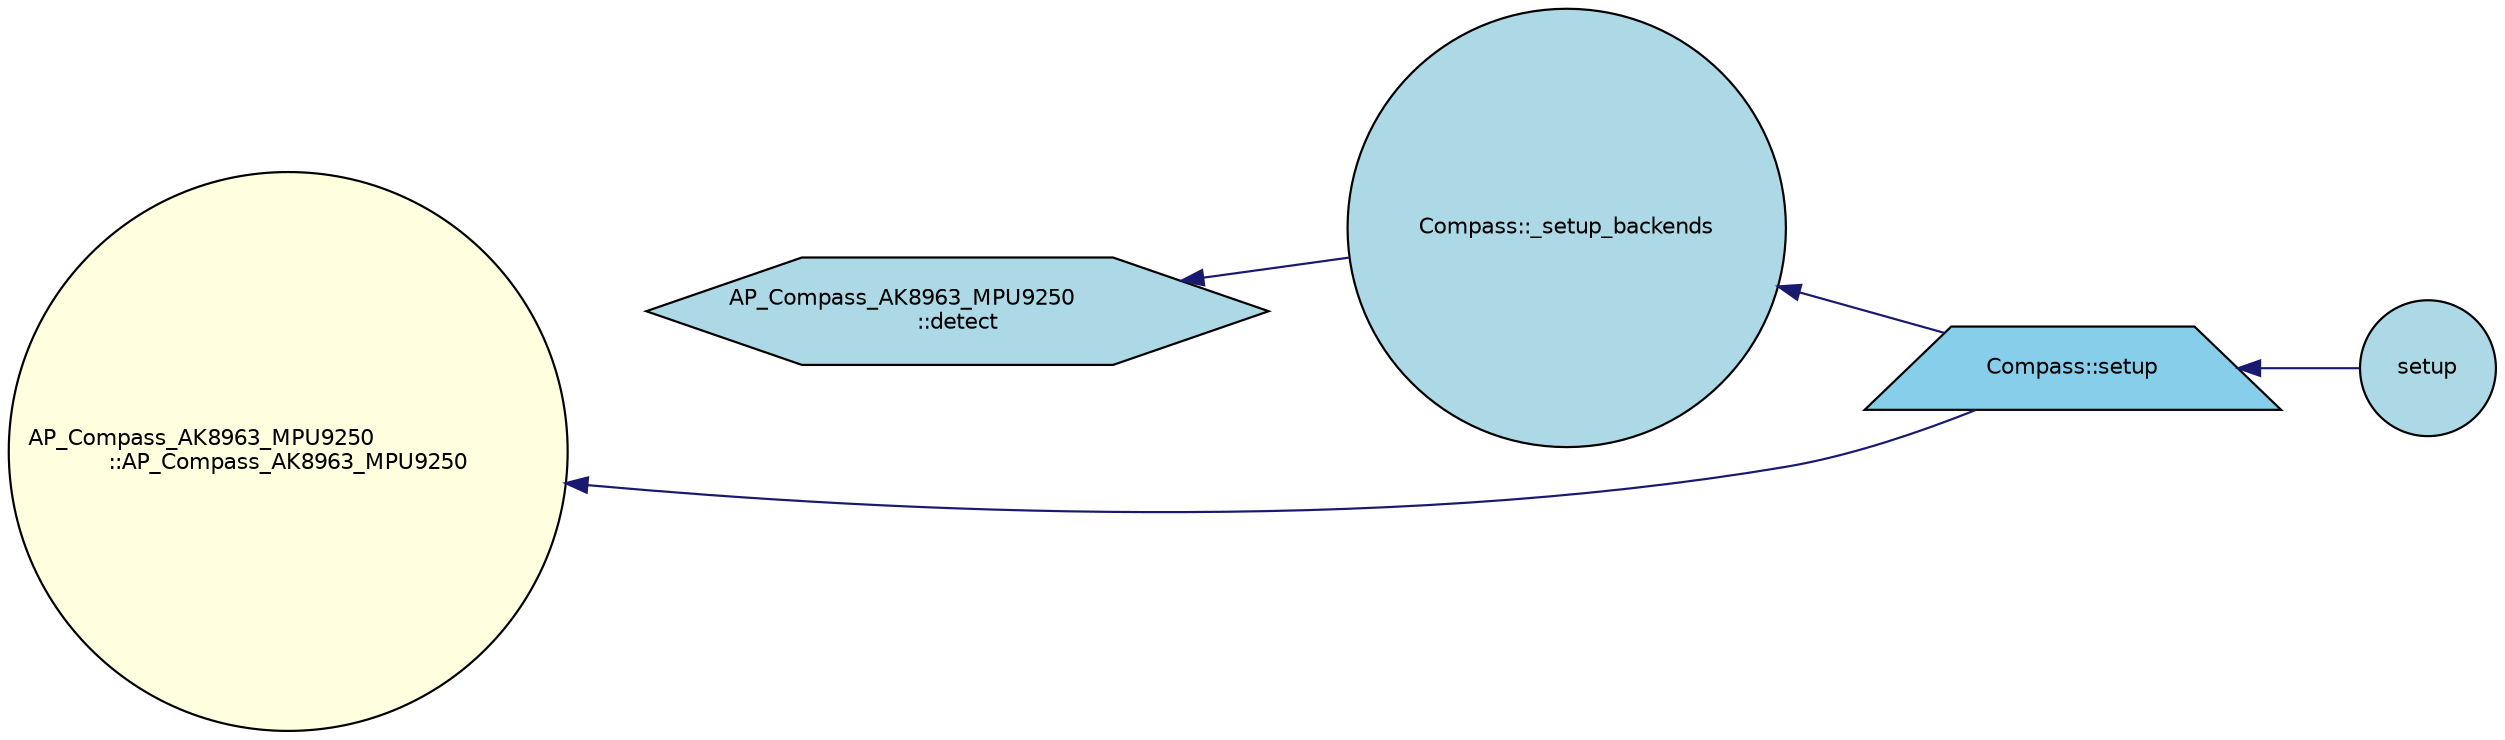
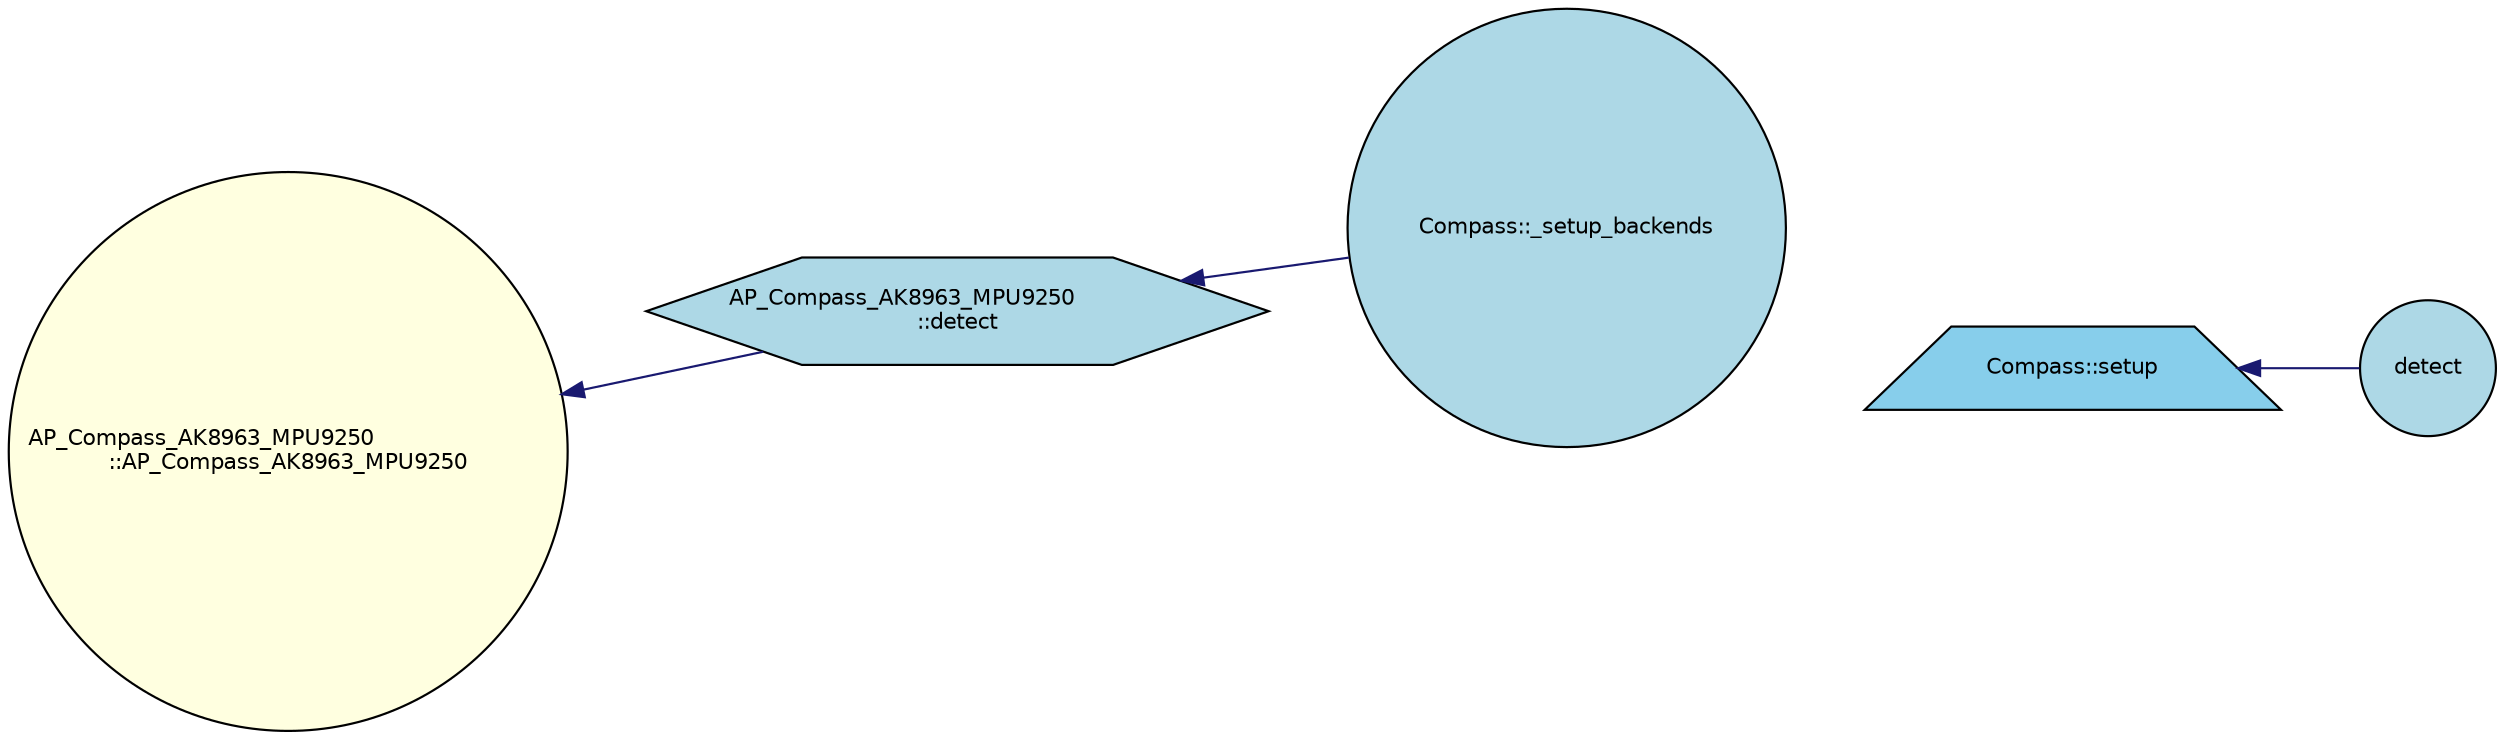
edge "Compass::setup" -> "Compass::_setup_backends": removed
node "setup": label "setup" -> "detect"
edge "Compass::setup" -> "AP_Compass_AK8963_MPU9250 ::AP_Compass_AK8963_MPU9250": now "AP_Compass_AK8963_MPU9250 ::detect" -> "AP_Compass_AK8963_MPU9250 ::AP_Compass_AK8963_MPU9250"
